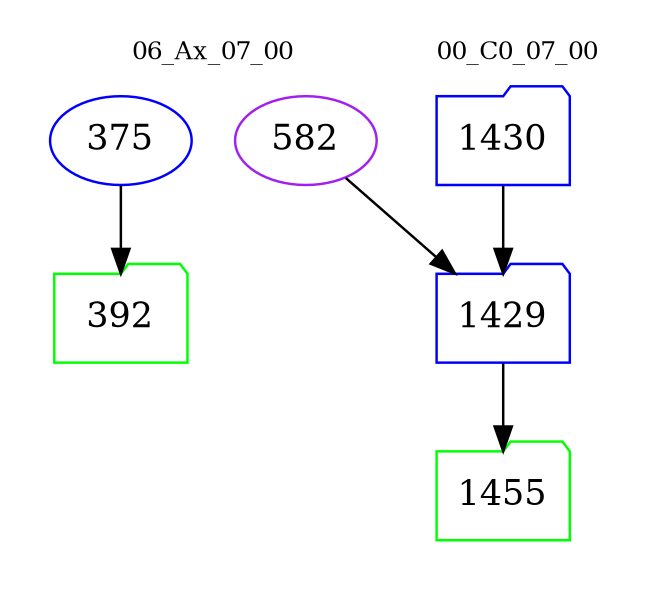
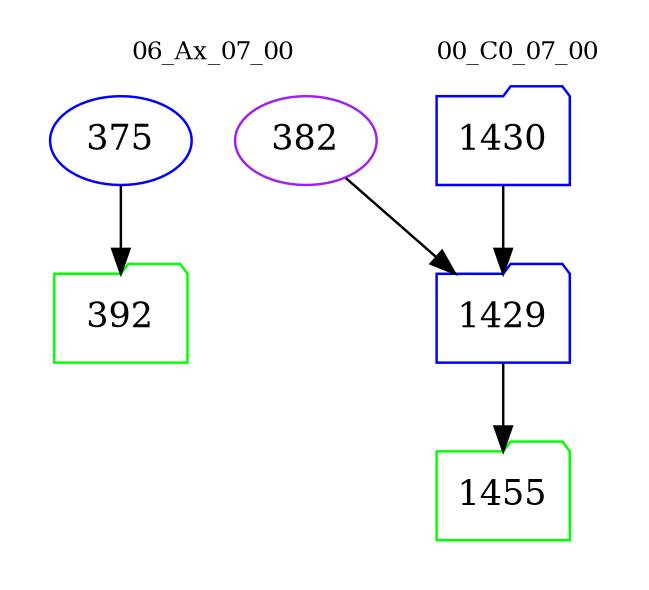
node "582": label "582" -> "382"
